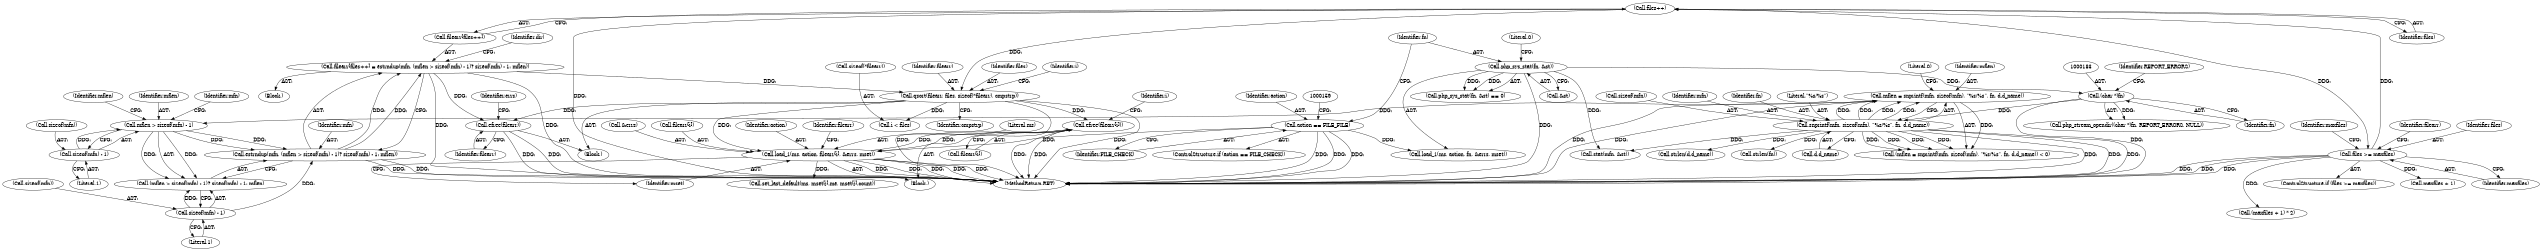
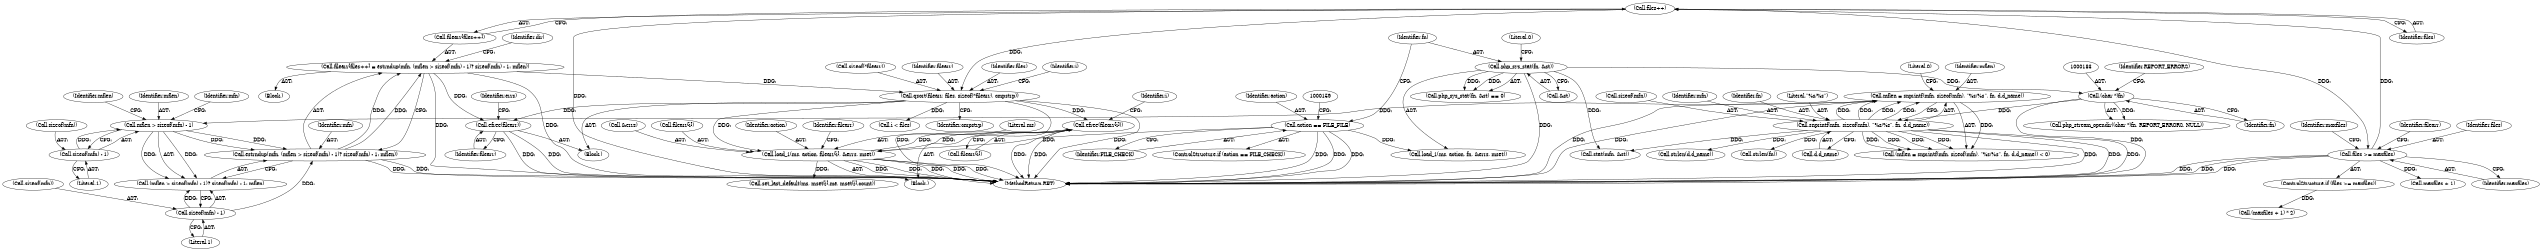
edge "(Call,sizeof(*filearr))" -> "(Call,i < files)": now "(Call,sizeof(*filearr))" -> "(Call,qsort(filearr, files, sizeof(*filearr), cmpstrp))"
edge "(Call,files >= maxfiles)" -> "(Call,(maxfiles + 1) * 2)": now "(ControlStructure,if (files >= maxfiles))" -> "(Call,(maxfiles + 1) * 2)"
node "(Identifier,mset)": removed
